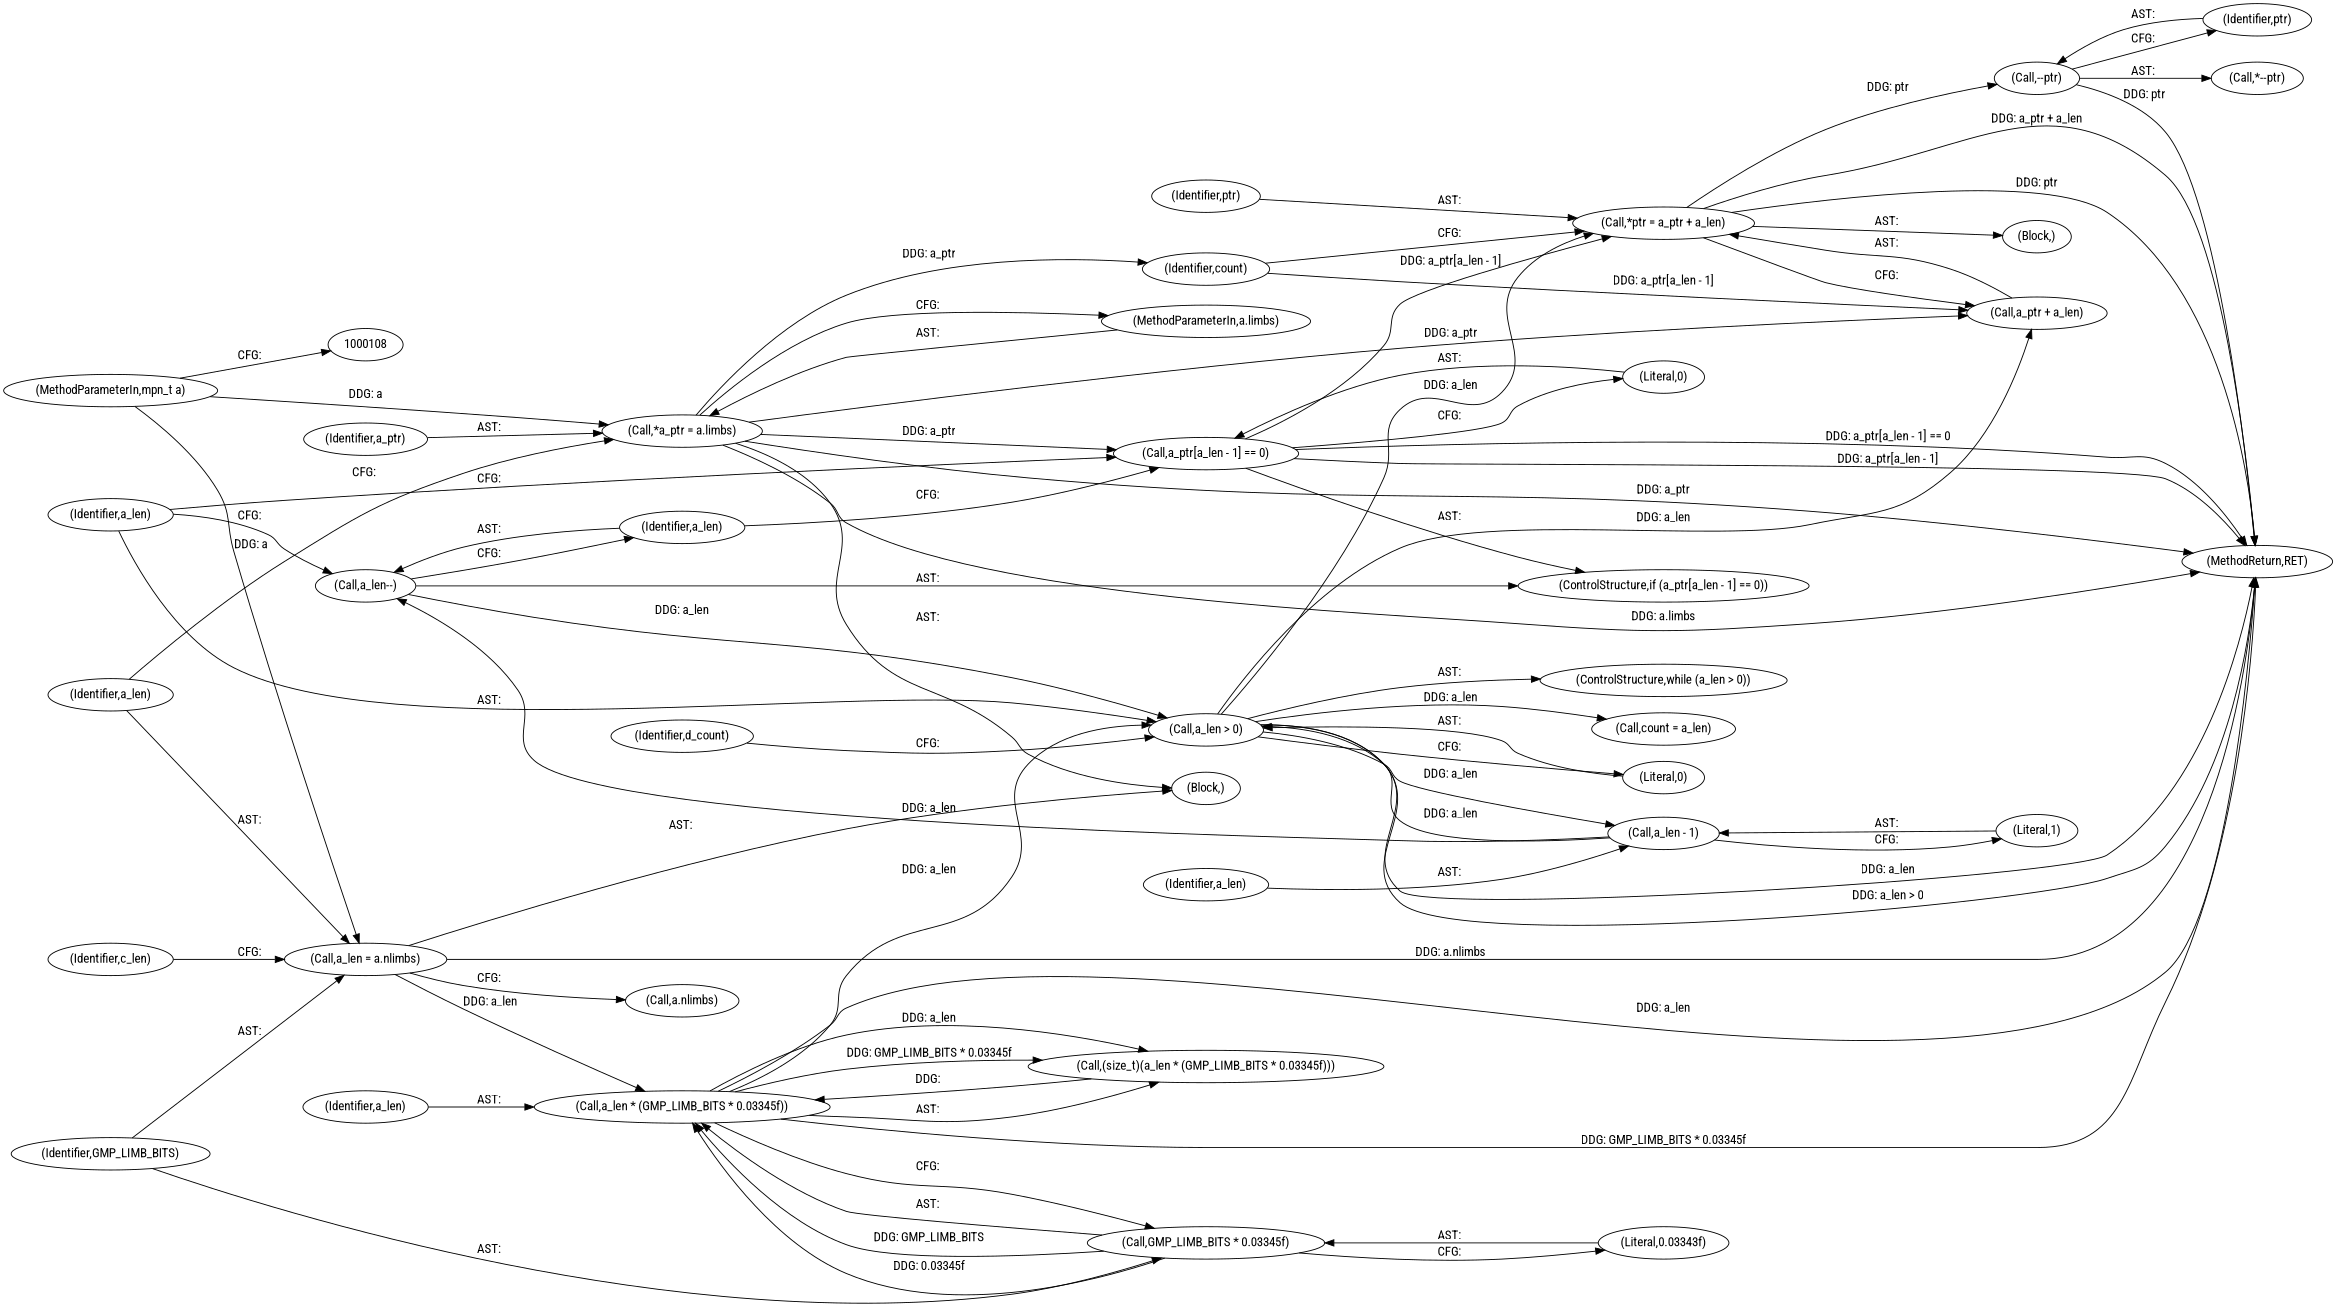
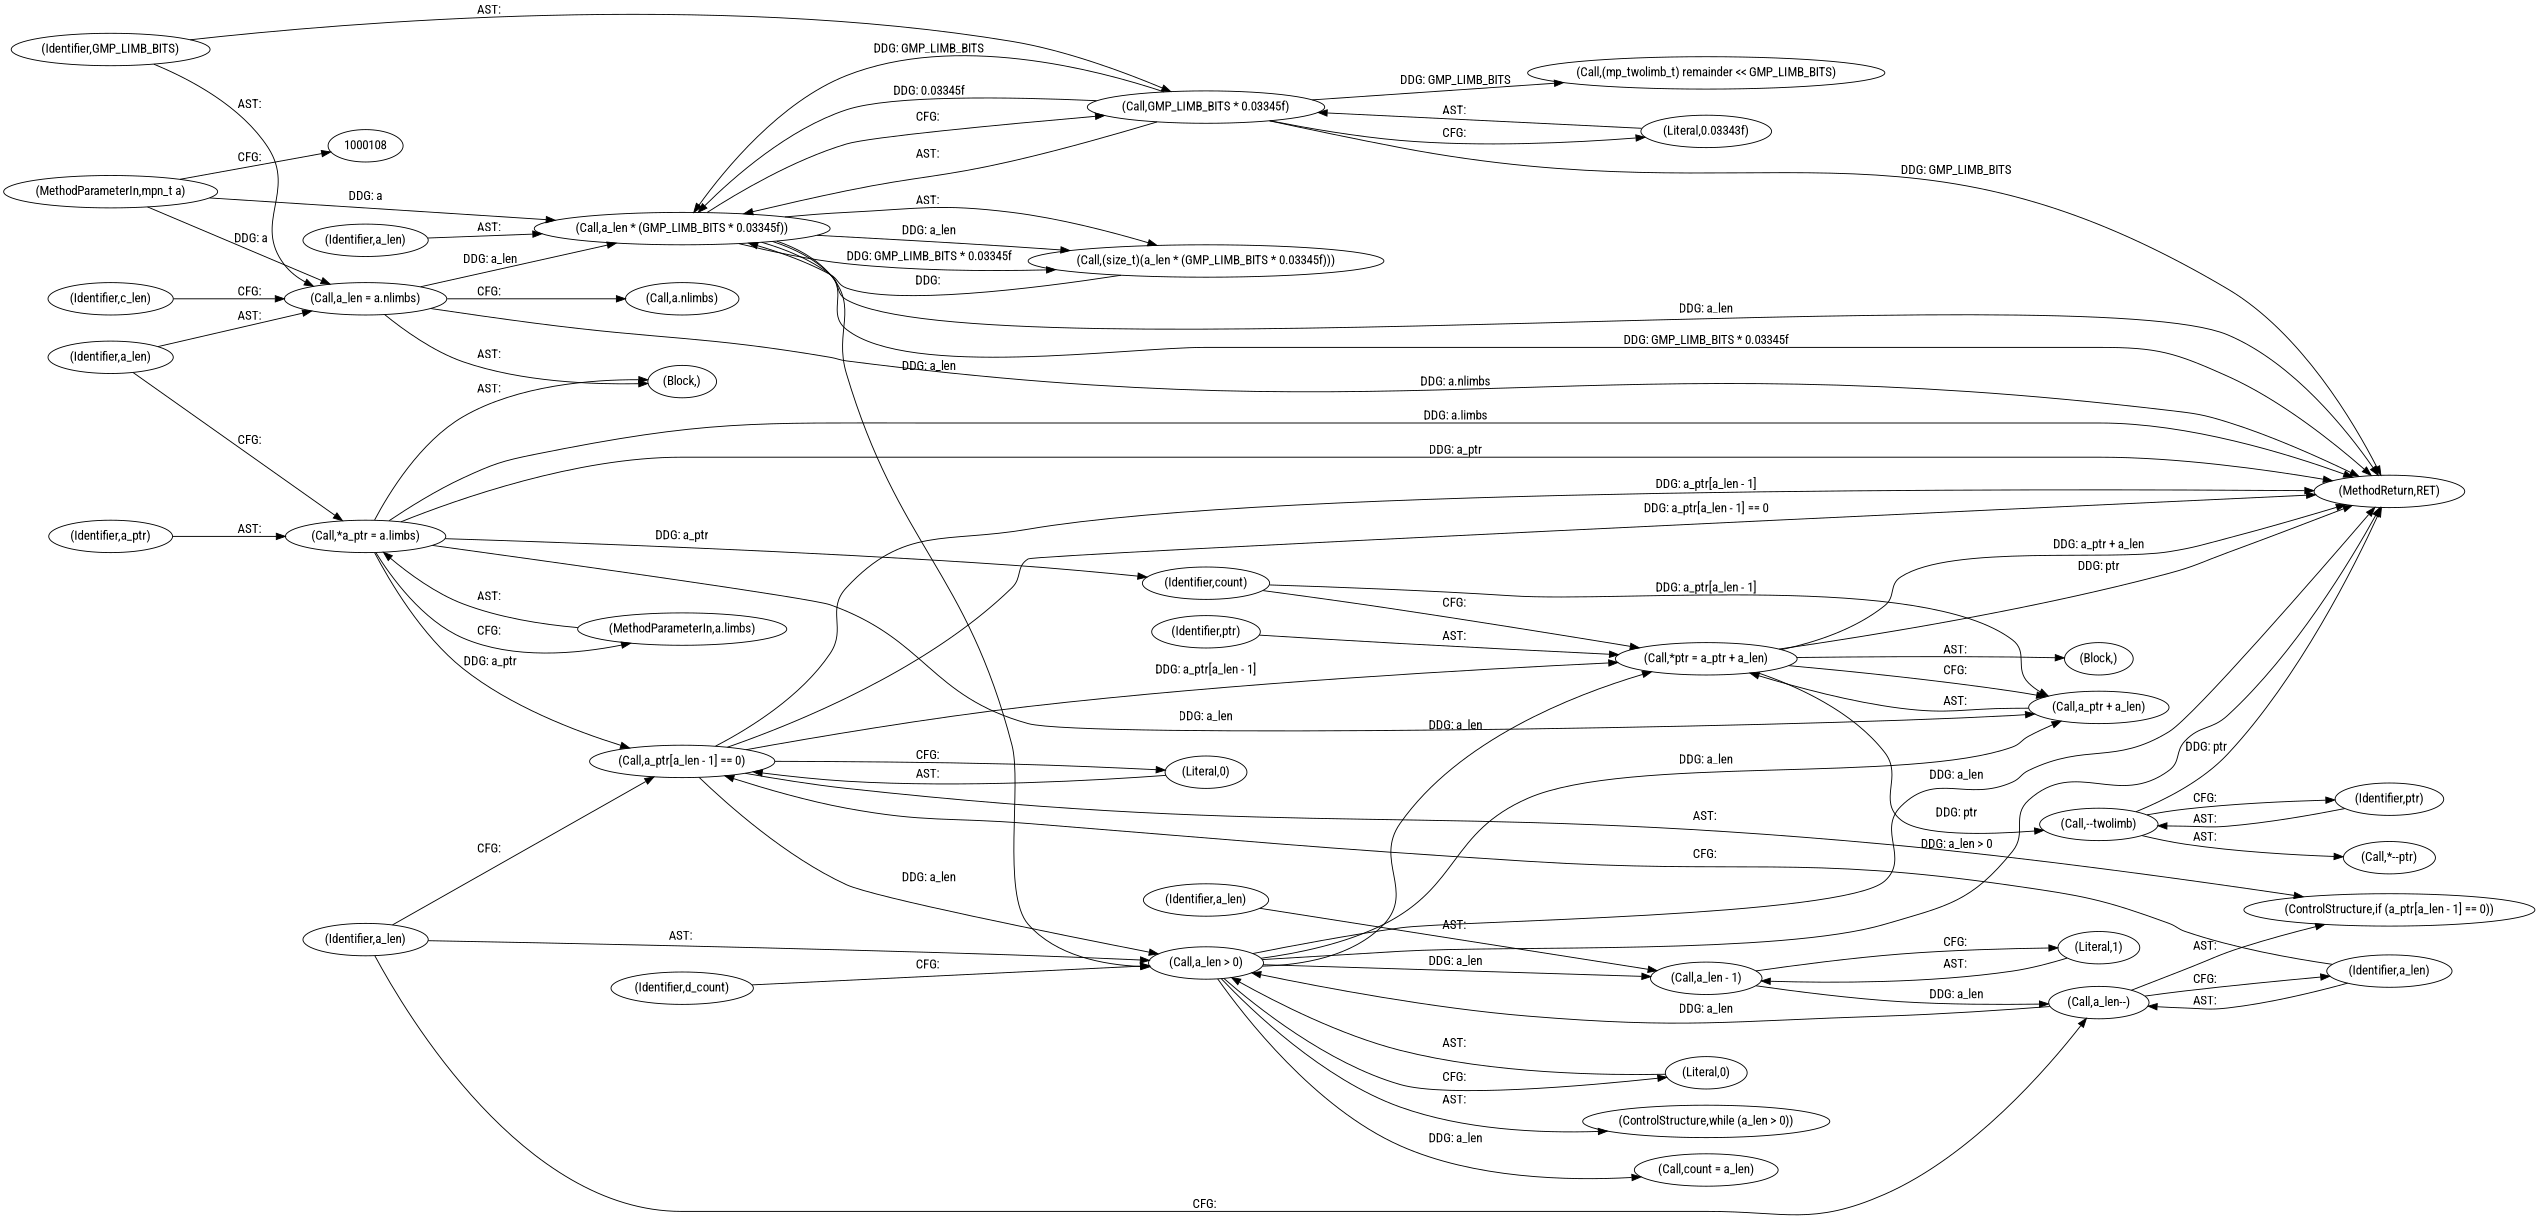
node "(Call,(mp_twolimb_t) remainder << GMP_LIMB_BITS)": added
node "(Call,--ptr)": label "(Call,--ptr)" -> "(Call,--twolimb)"
edge "(Call,GMP_LIMB_BITS * 0.03345f)" -> "(MethodReturn,RET)": added, label "DDG: GMP_LIMB_BITS"
edge "(Call,*a_ptr = a.limbs)" -> "(Call,a_ptr + a_len)": label "DDG: a_ptr" -> "DDG: a_len"
edge "(MethodParameterIn,mpn_t a)" -> "(Call,*a_ptr = a.limbs)": now "(MethodParameterIn,mpn_t a)" -> "(Call,a_len * (GMP_LIMB_BITS * 0.03345f))"
edge "(Call,a_len - 1)" -> "(Call,a_len > 0)": now "(Call,a_ptr[a_len - 1] == 0)" -> "(Call,a_len > 0)"
